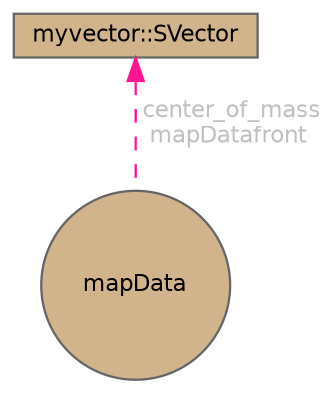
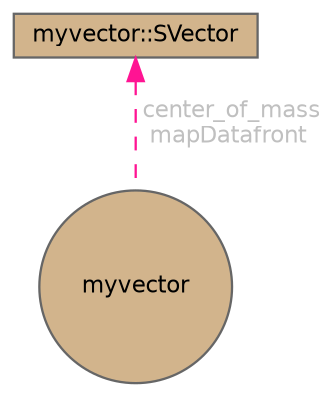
node "mapData": label "mapData" -> "myvector"
